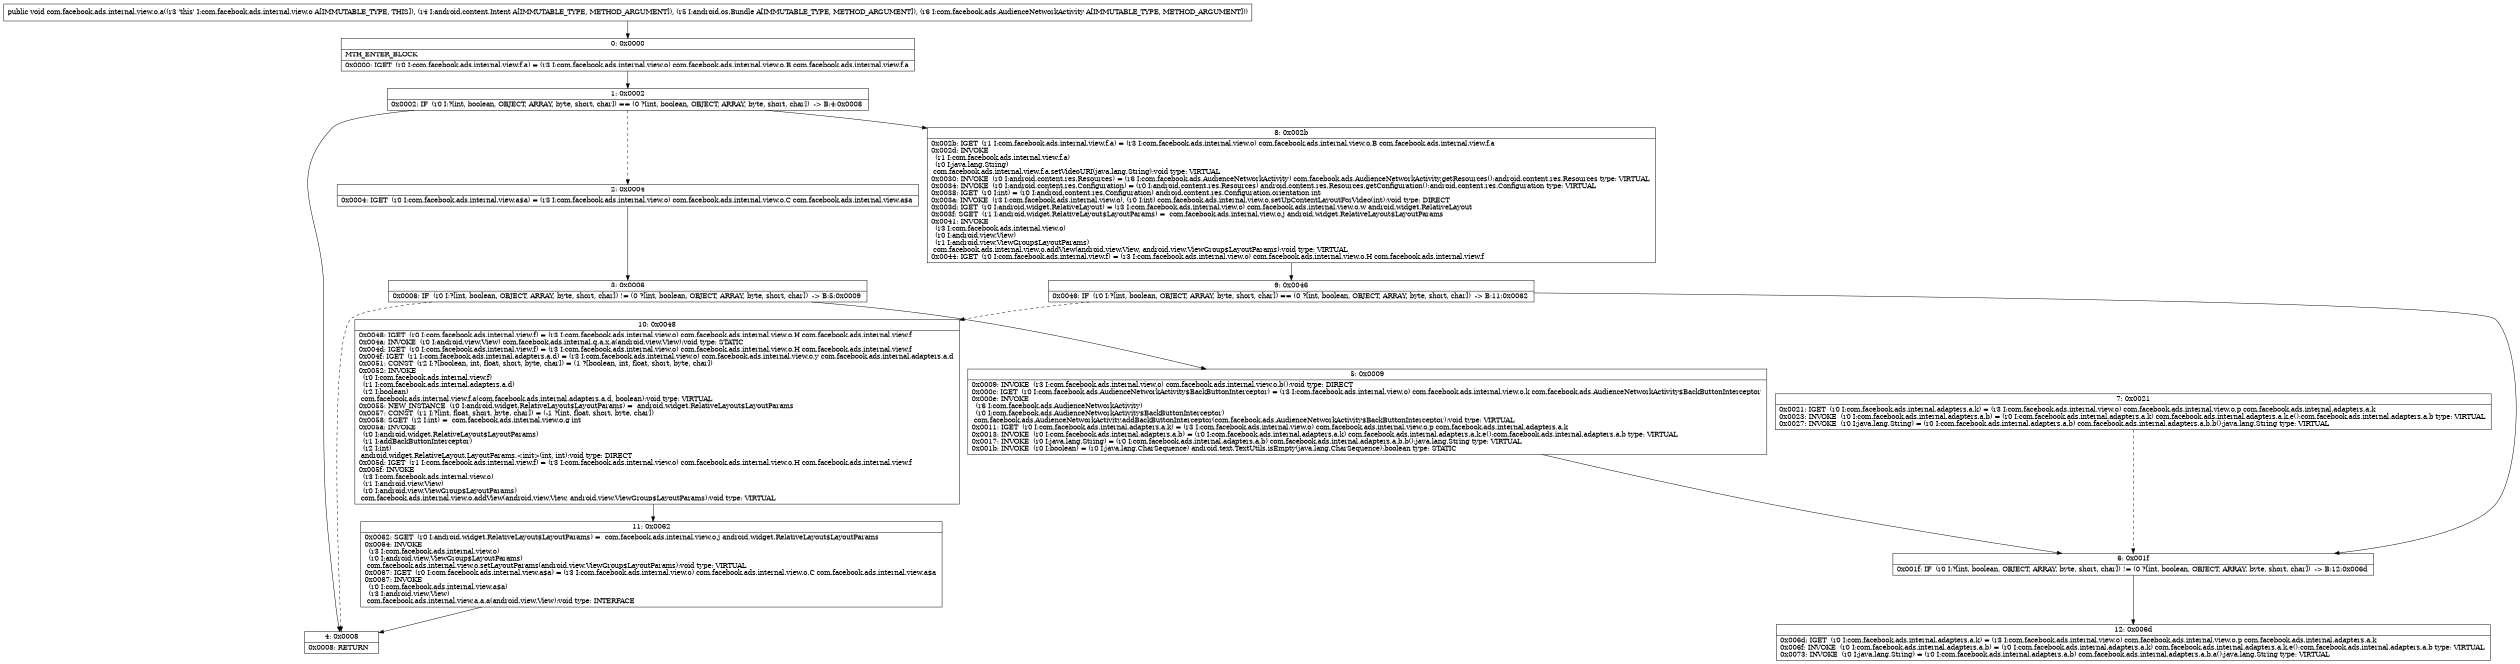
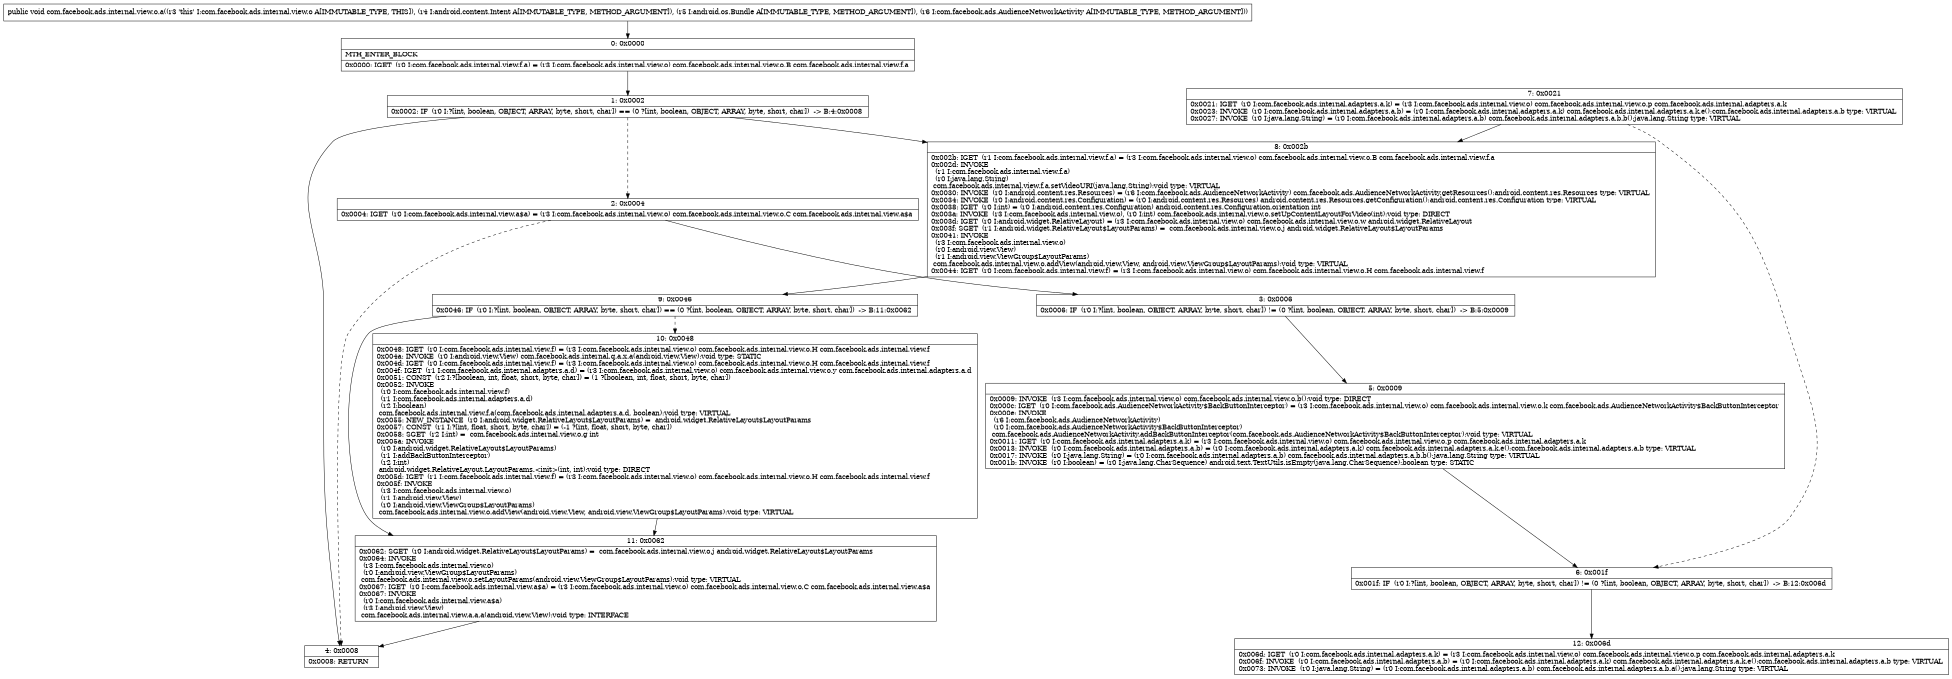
edge "7: 0x0021" -> "8: 0x002b": added
edge "9: 0x0046" -> "6: 0x001f": now "9: 0x0046" -> "11: 0x0062"
edge "3: 0x0006" -> "4: 0x0008": now "2: 0x0004" -> "4: 0x0008"
